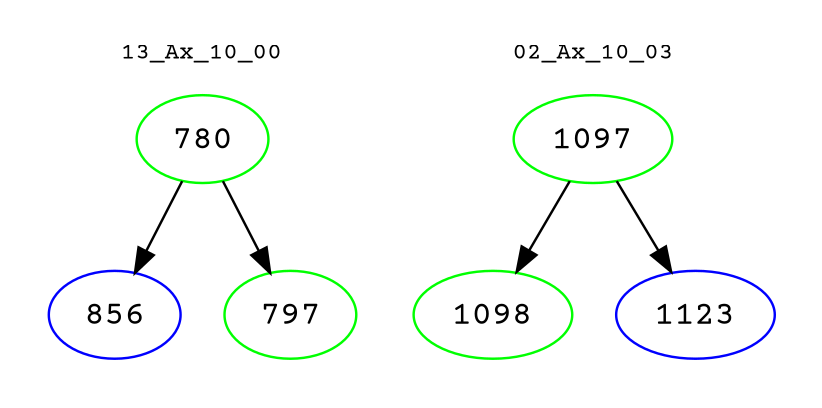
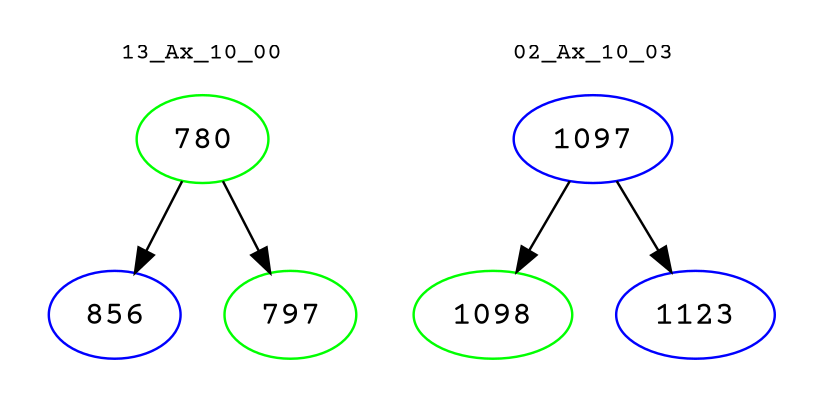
node "1097": color green -> blue
